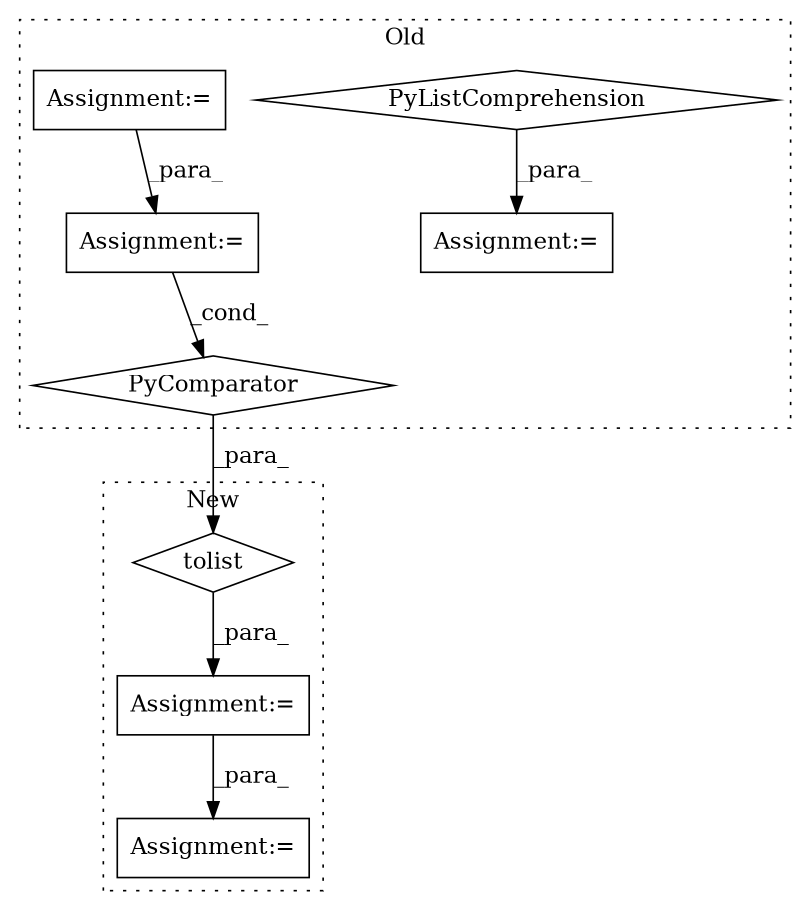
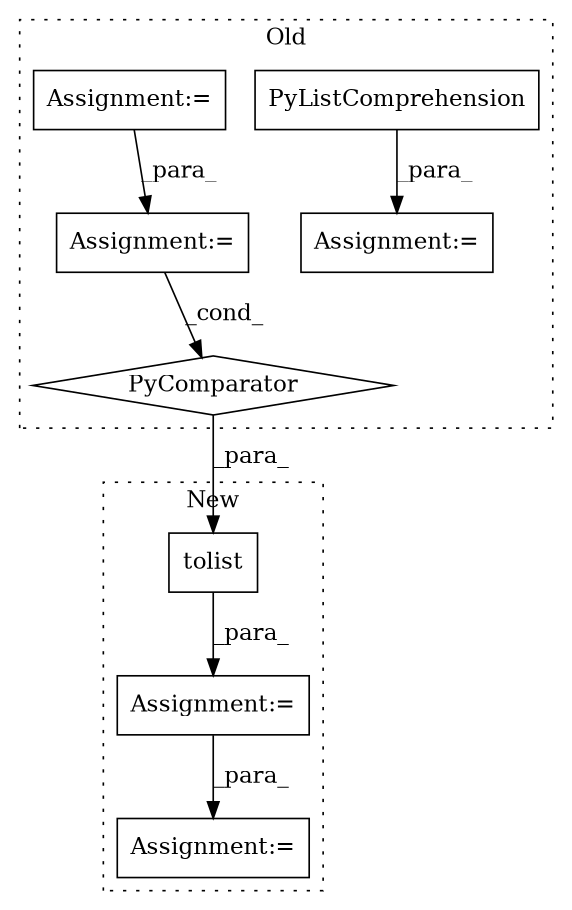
node "PyListComprehension": shape diamond -> box
node "tolist": shape diamond -> box
